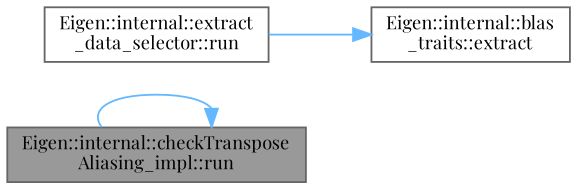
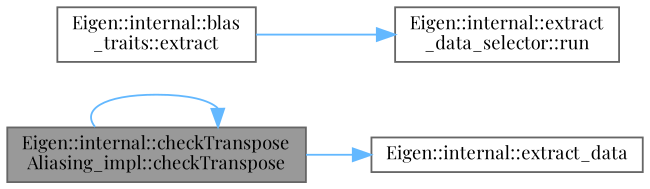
edge "Eigen::internal::extract _data_selector::run" -> "Eigen::internal::blas _traits::extract": reversed
node "Eigen::internal::checkTranspose Aliasing_impl::run": label "Eigen::internal::checkTranspose Aliasing_impl::run" -> "Eigen::internal::checkTranspose Aliasing_impl::checkTranspose"
node "Eigen::internal::extract_data": added
